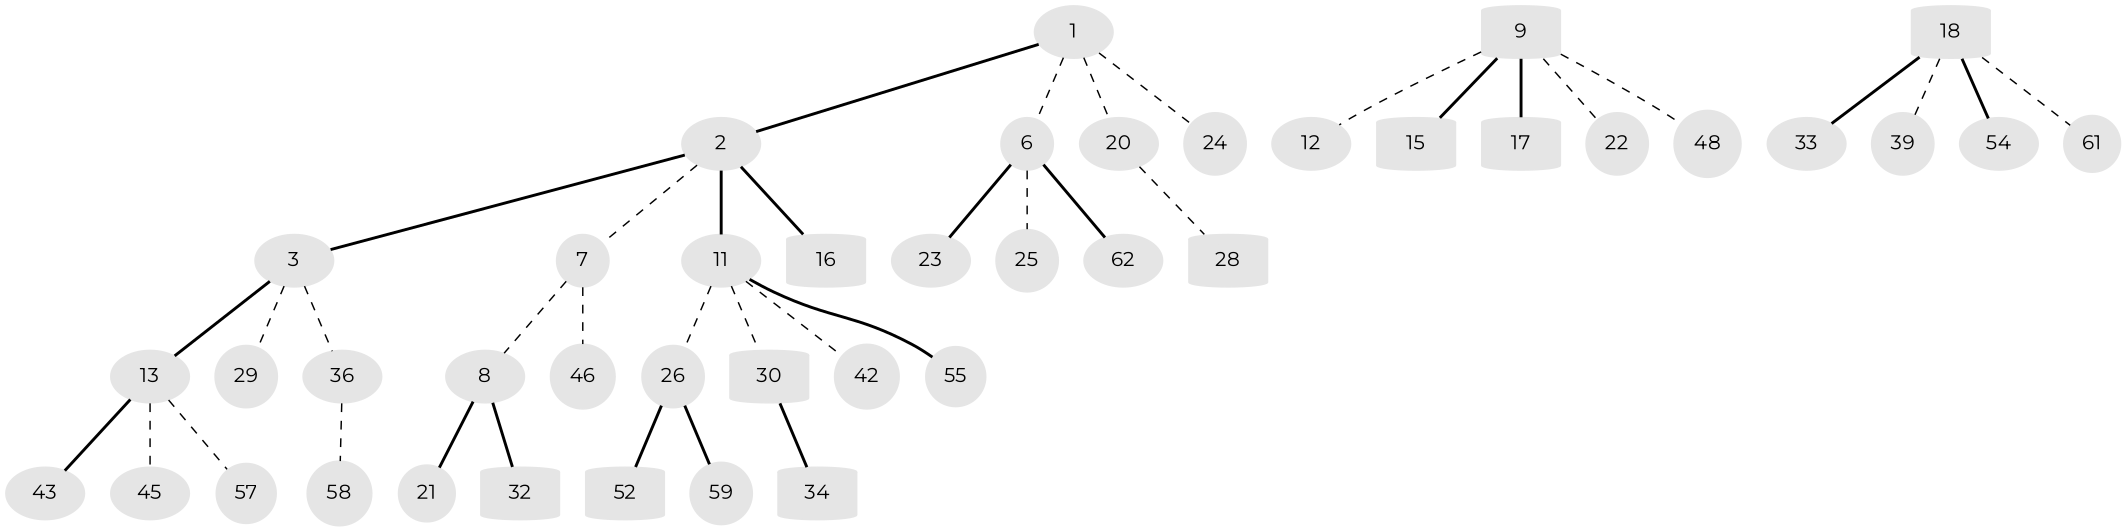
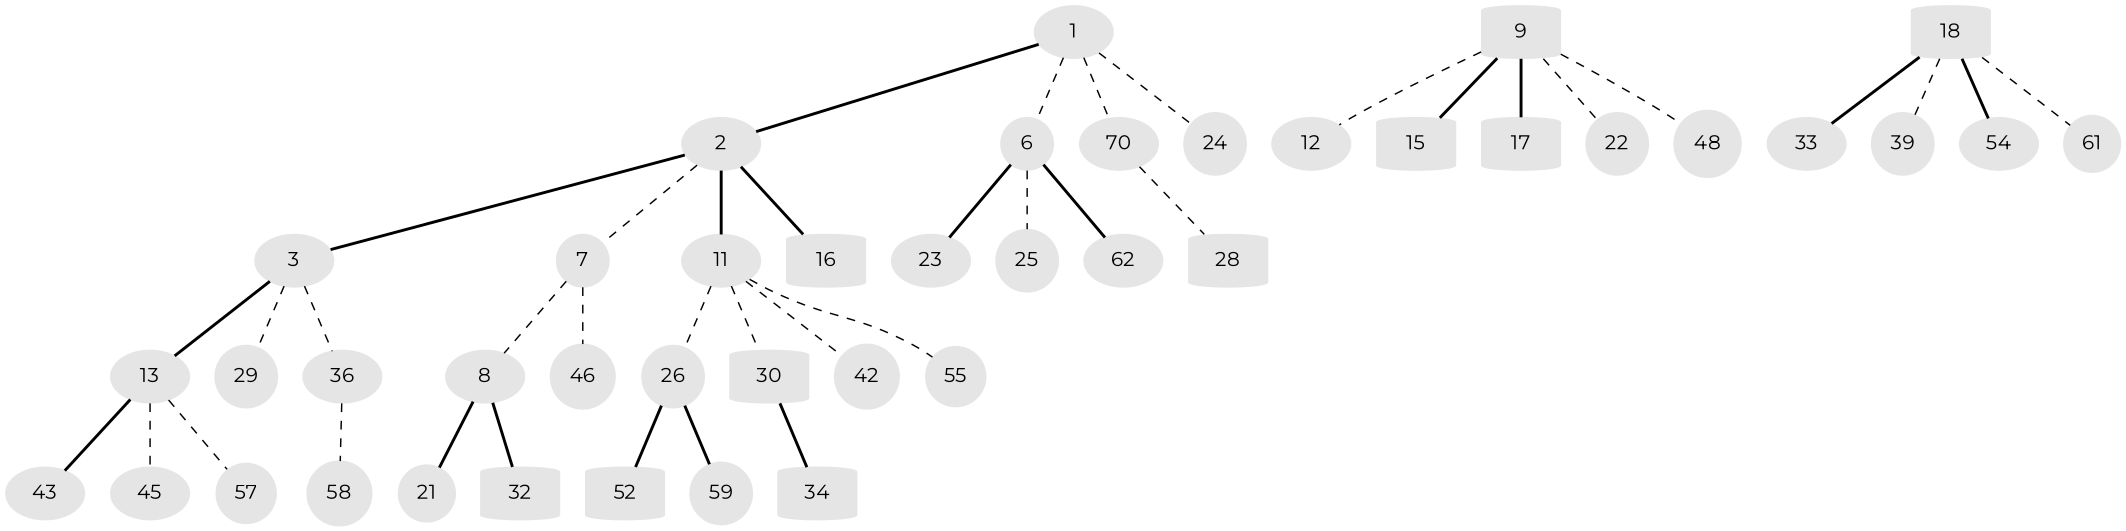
node "20": label "20" -> "70"
edge "11" -- "55": style bold -> dashed
